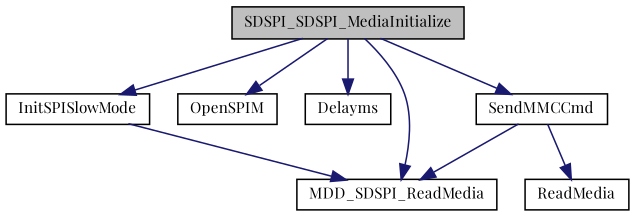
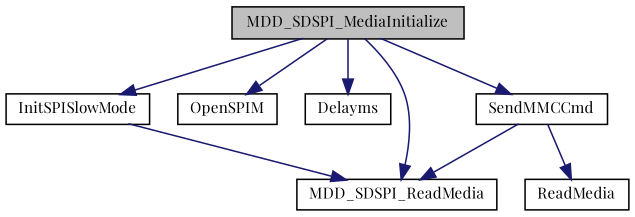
node "SDSPI_SDSPI_MediaInitialize": label "SDSPI_SDSPI_MediaInitialize" -> "MDD_SDSPI_MediaInitialize"
